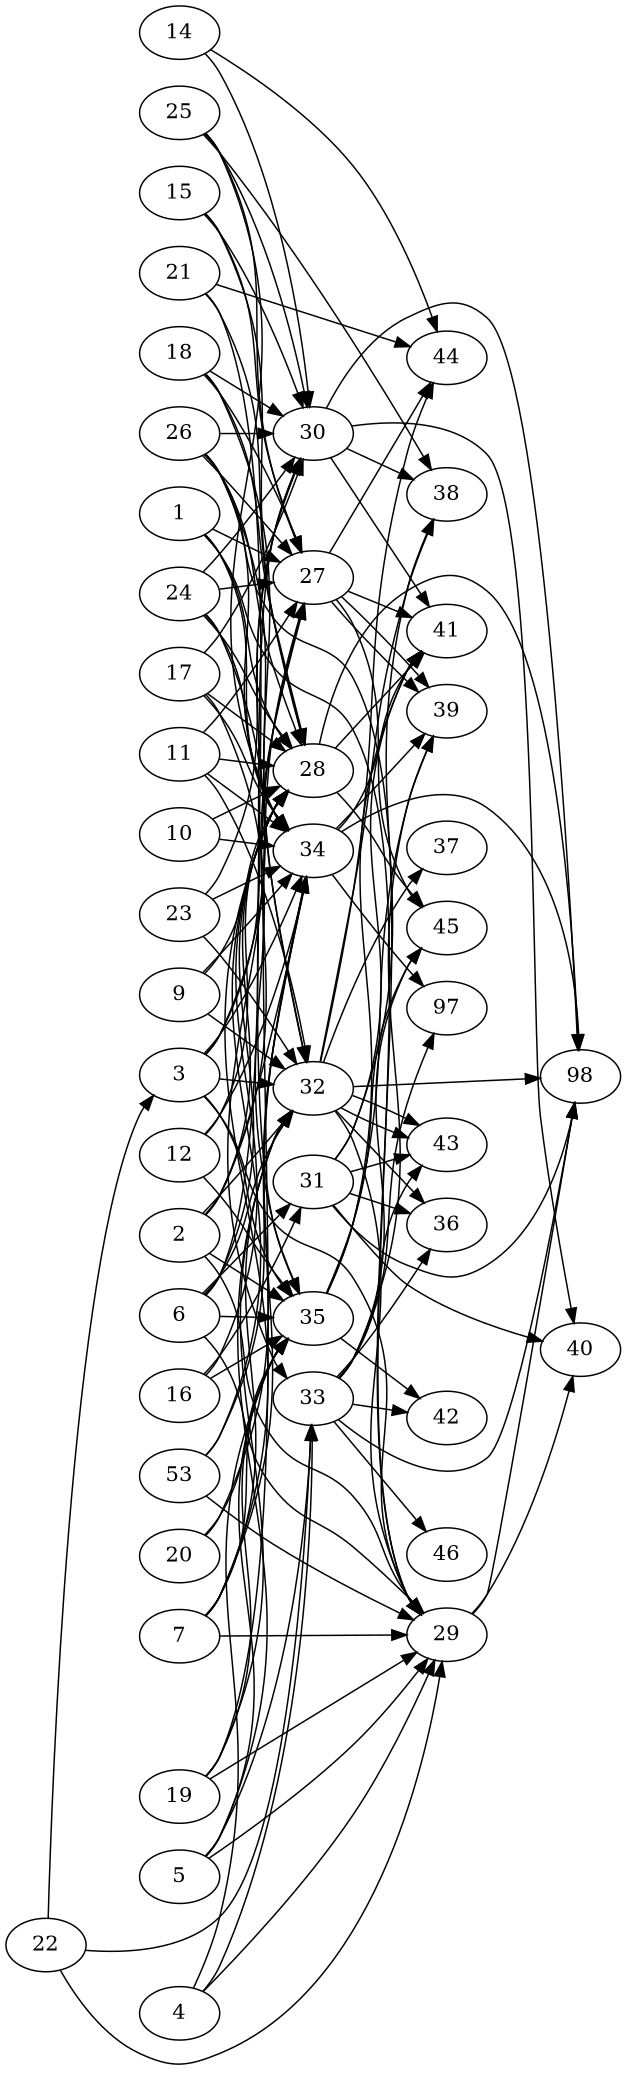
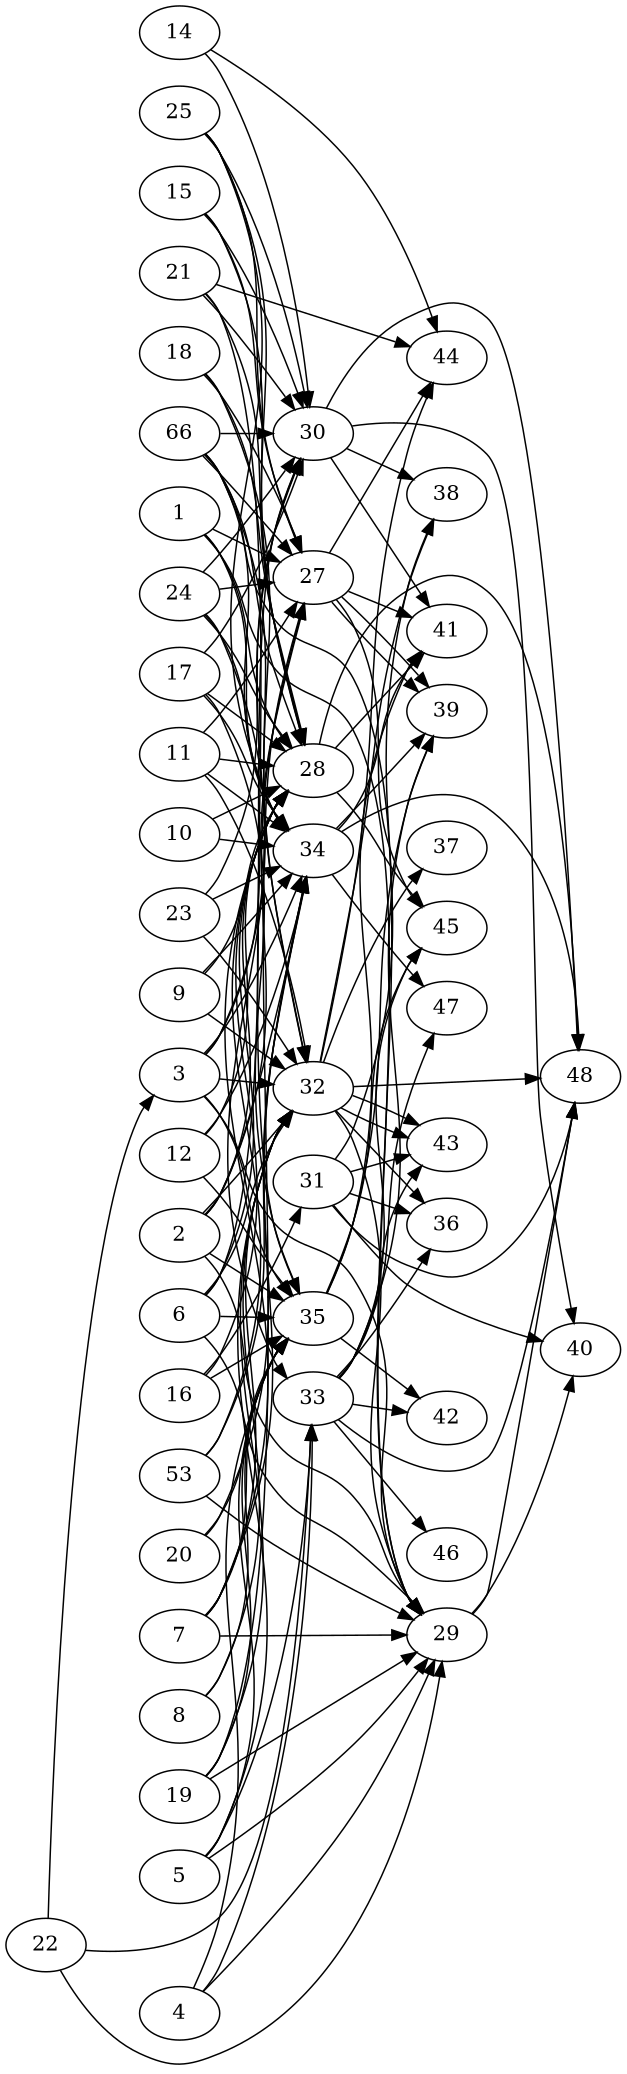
edge "25" -> "38": now "25" -> "28"
edge "18" -> "30": now "21" -> "30"
node "26": label "26" -> "66"
edge "31" -> "41": removed
node "97": label "97" -> "47"
node "98": label "98" -> "48"
edge "6" -> "31": removed
node "8": added
